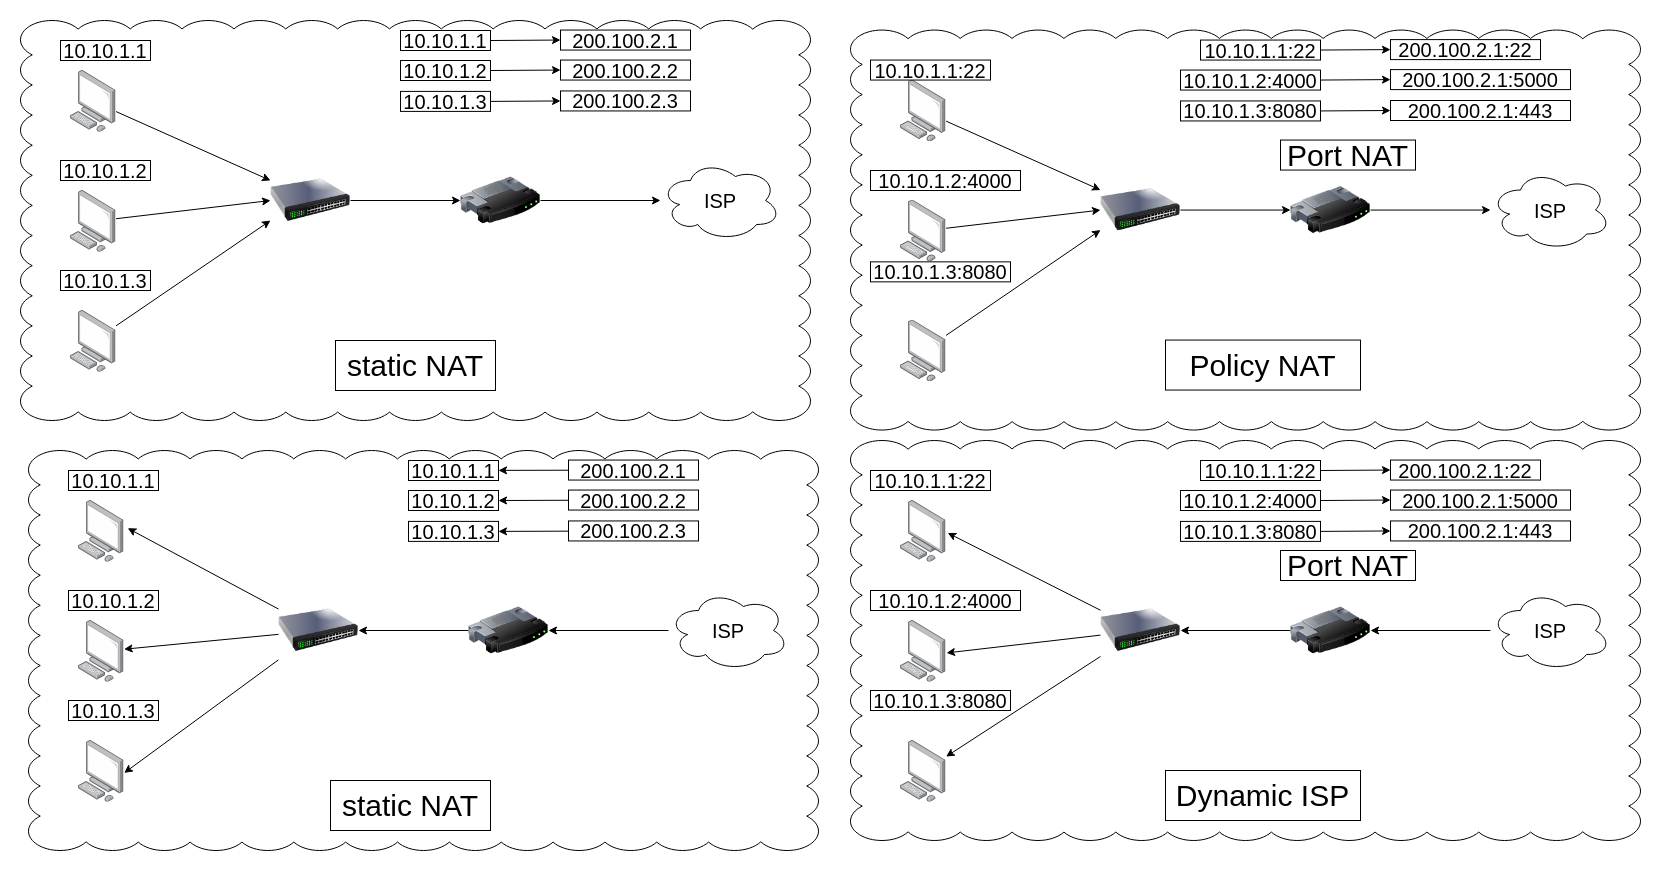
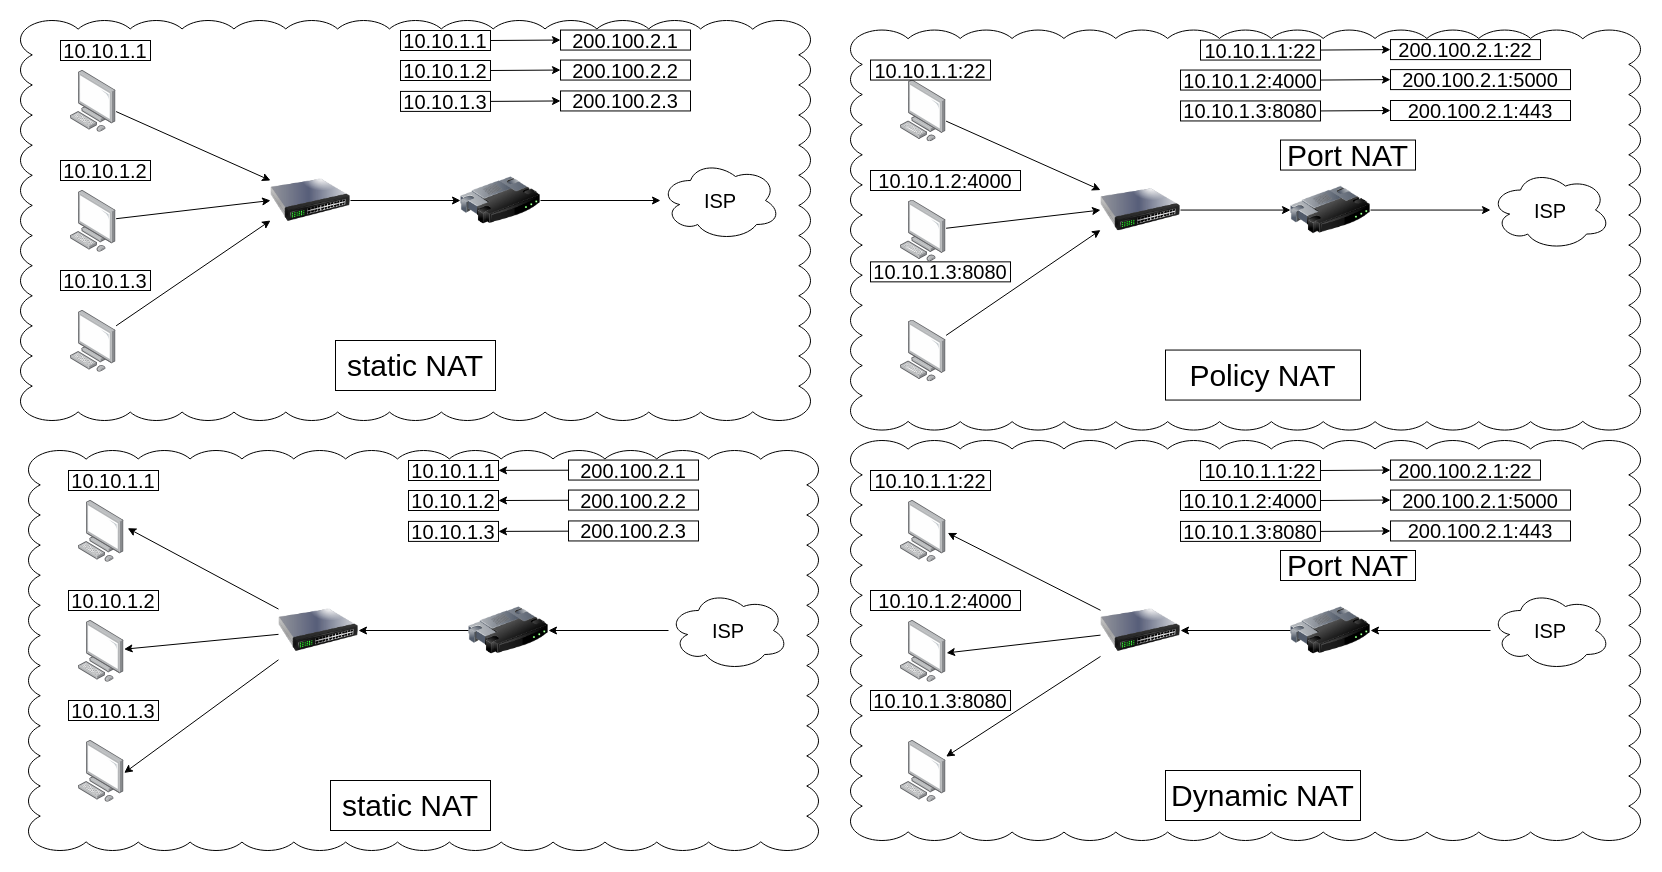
node "Policy NAT": moved (1263, 365) -> (1263, 375)
node "Dynamic ISP": label "Dynamic ISP" -> "Dynamic NAT"
